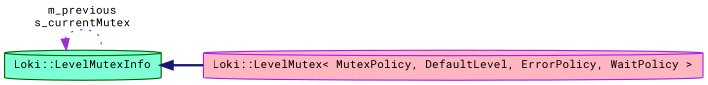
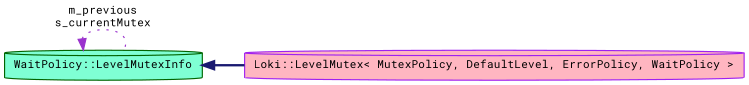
node "Loki::LevelMutexInfo": label "Loki::LevelMutexInfo" -> "WaitPolicy::LevelMutexInfo"
